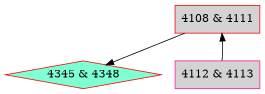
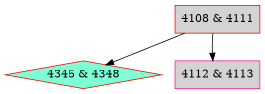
edge "4112 & 4113" -> "4108 & 4111": reversed
